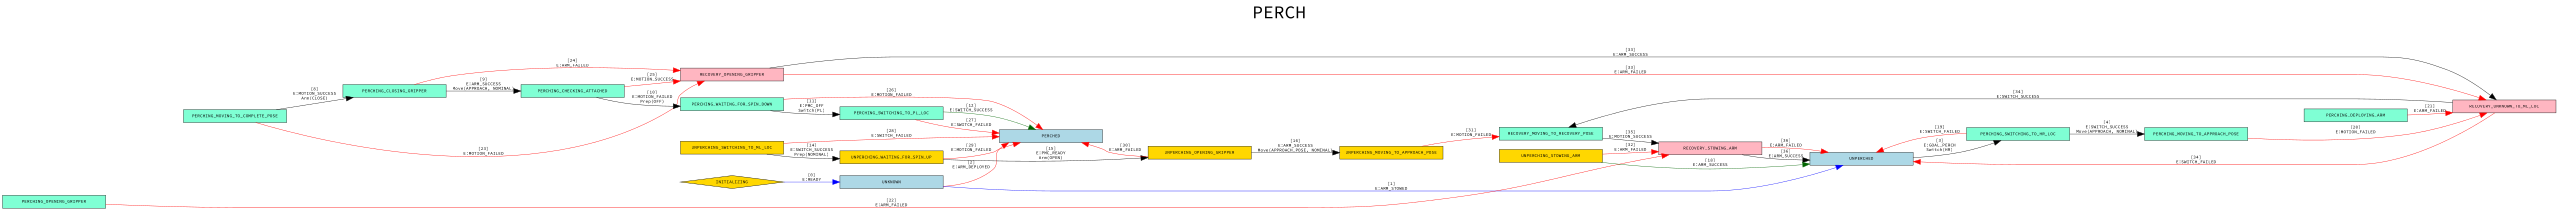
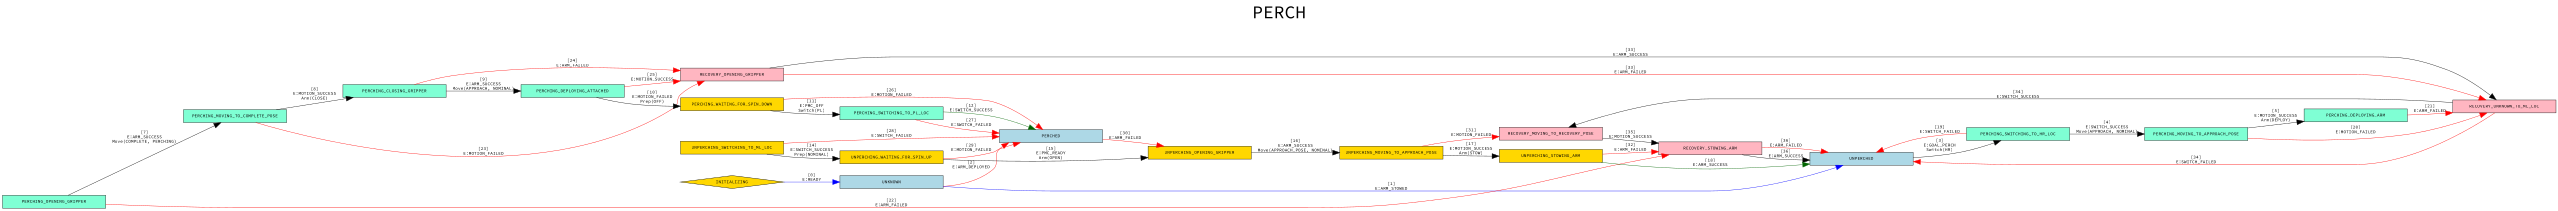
node "PERCHING_CHECKING_ATTACHED": label "PERCHING_CHECKING_ATTACHED" -> "PERCHING_DEPLOYING_ATTACHED"
node "PERCHING_WAITING_FOR_SPIN_DOWN": fillcolor aquamarine -> gold
edge "PERCHING_MOVING_TO_APPROACH_POSE" -> "PERCHING_DEPLOYING_ARM": added, label "[5] E:MOTION_SUCCESS Arm(DEPLOY)"
node "RECOVERY_MOVING_TO_RECOVERY_POSE": fillcolor aquamarine -> lightpink
edge "UNPERCHING_OPENING_GRIPPER" -> "PERCHED": reversed
edge "UNPERCHING_MOVING_TO_APPROACH_POSE" -> "UNPERCHING_STOWING_ARM": added, label "[17] E:MOTION_SUCCESS Arm(STOW)"
edge "PERCHING_OPENING_GRIPPER" -> "PERCHING_MOVING_TO_COMPLETE_POSE": added, label "[7] E:ARM_SUCCESS Move(COMPLETE, PERCHING)"
